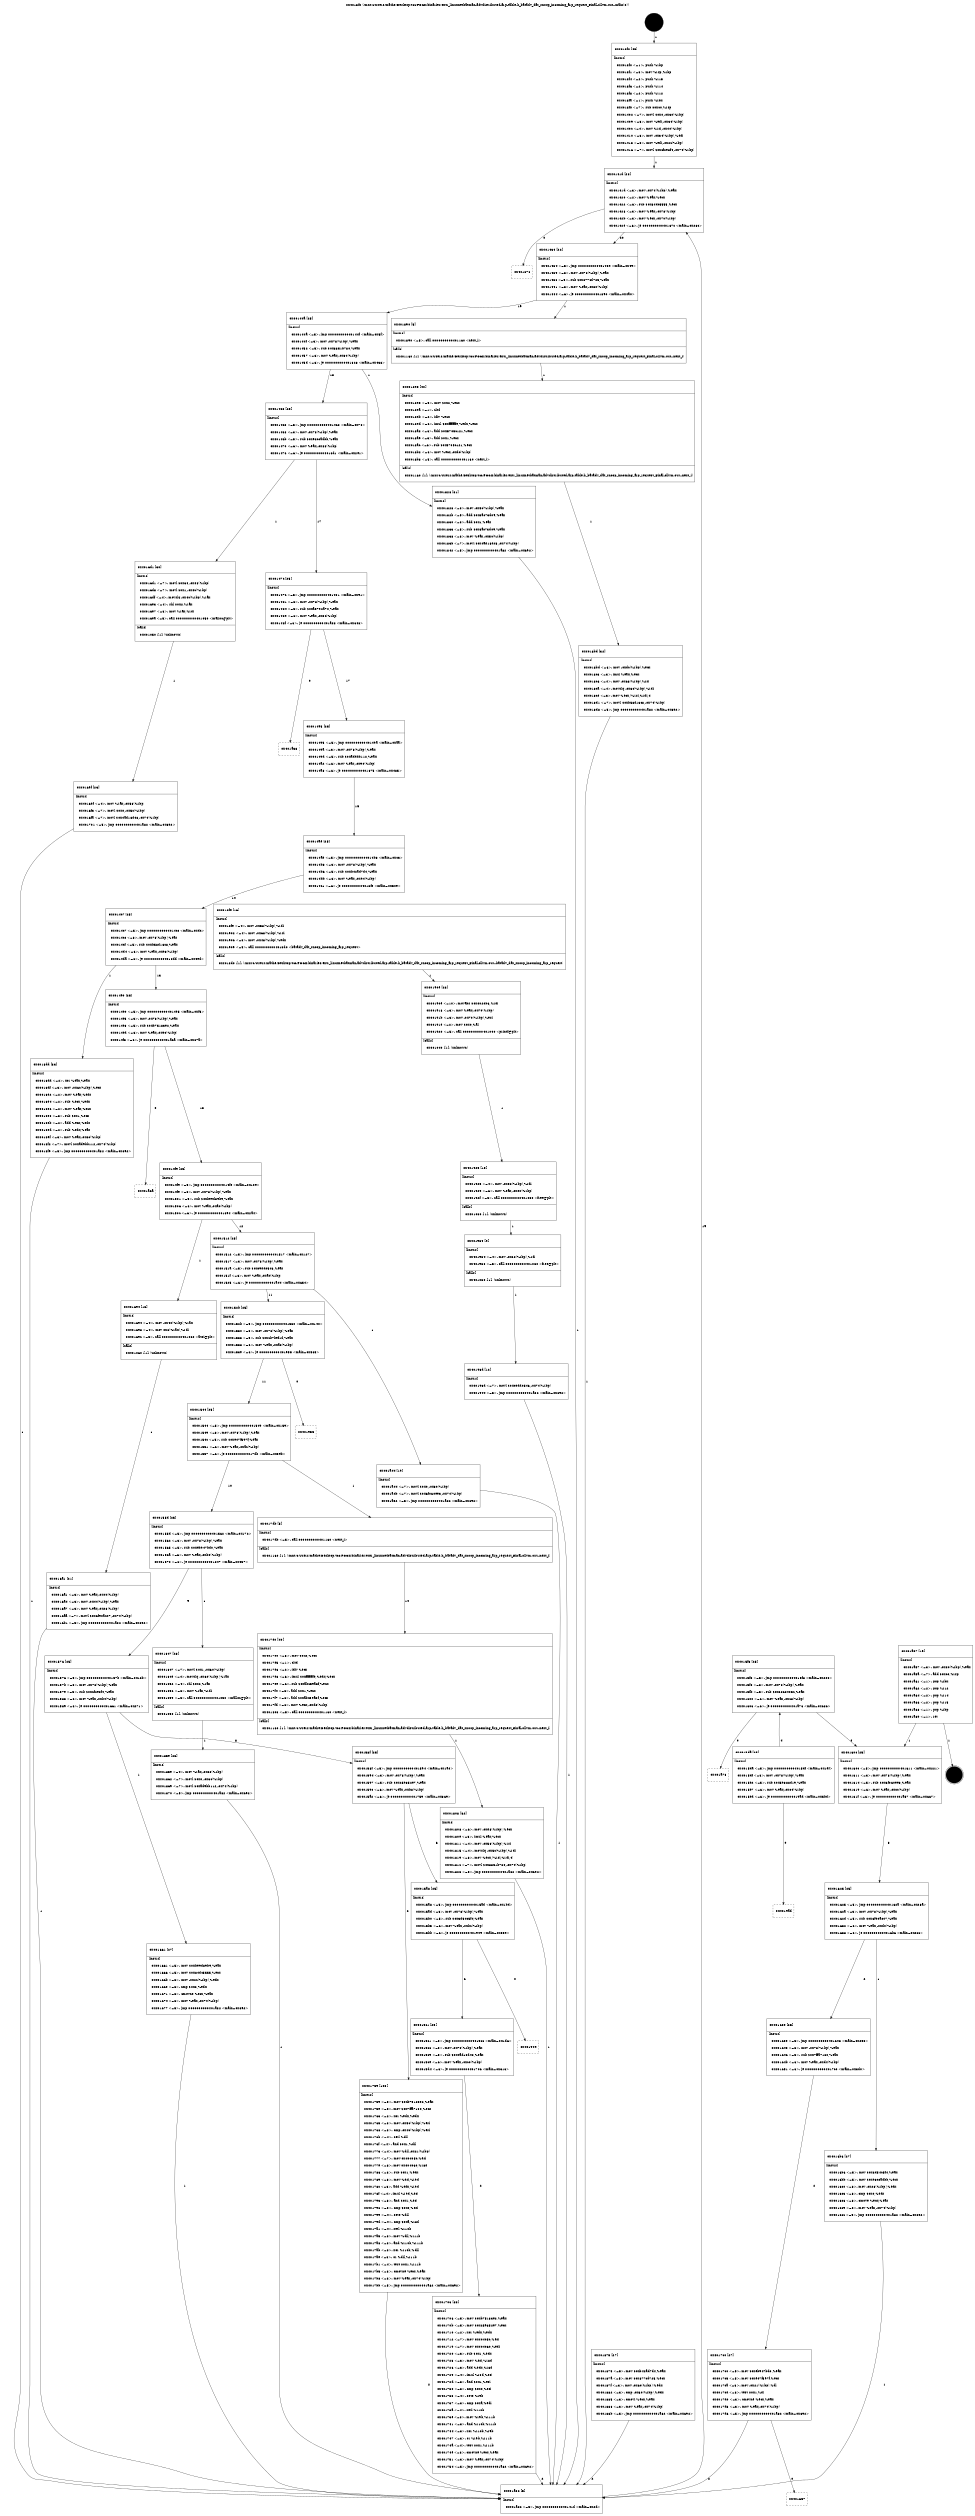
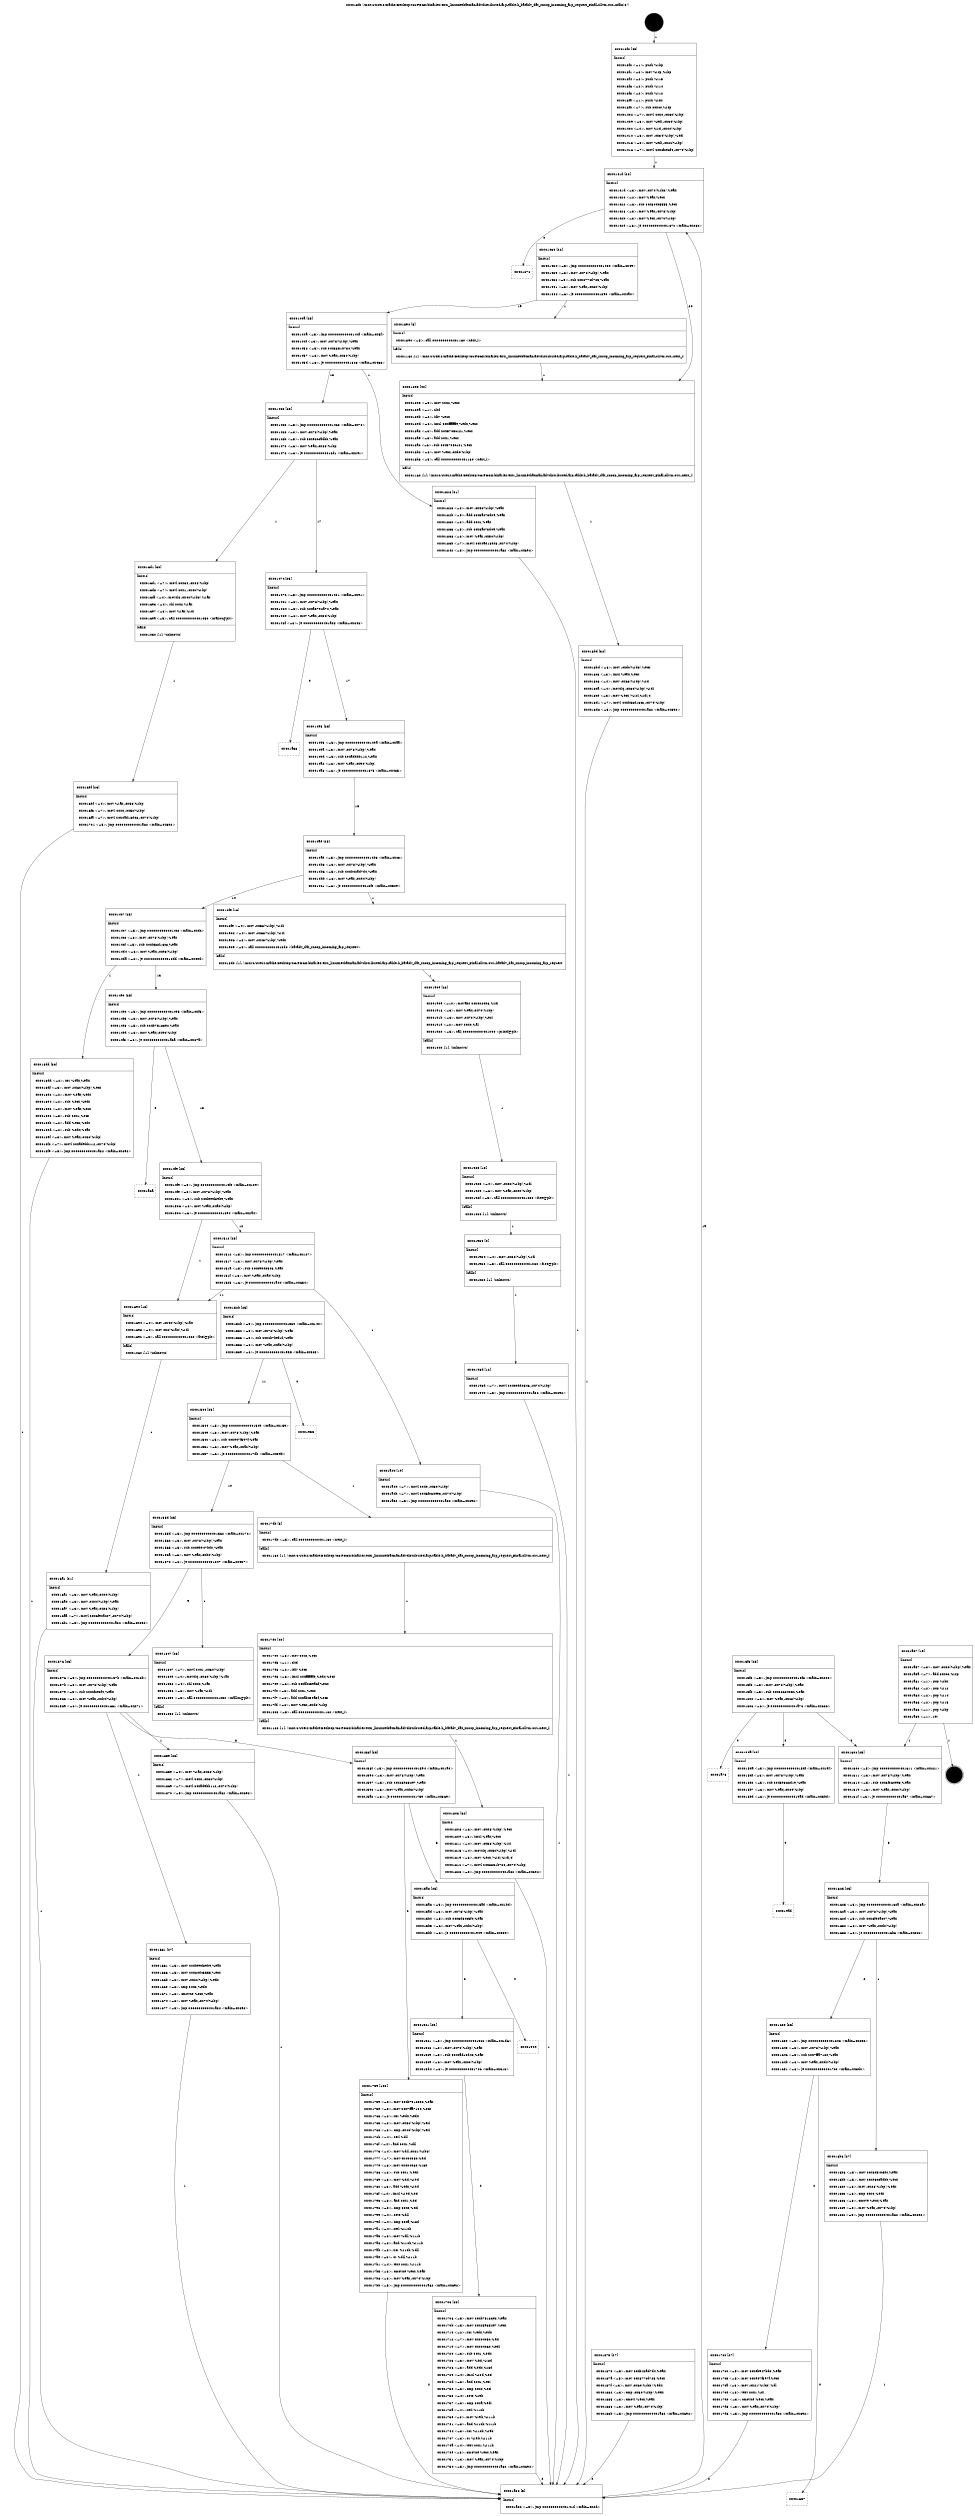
edge "0x40141d [23]" -> "0x401434 [22]": now "0x40141d [23]" -> "0x401895 [40]"
edge "0x4014ae [25]" -> "0x4018fe [16]": added, label "1"
edge "0x401512 [25]" -> "0x40152b [25]": now "0x401512 [25]" -> "0x401694 [13]"
edge "0x4017db [5]" -> "0x4017e0 [40]": label " 14" -> " 1"
edge "0x4015da [25]" -> "0x4015f3 [25]": reversed
edge "0x401847 [23]" -> "0x40185e [23]": now "0x401576 [25]" -> "0x40185e [23]"
edge "0x4017c0 [27]" -> "0x401657": now "0x40163e [25]" -> "0x401657"
